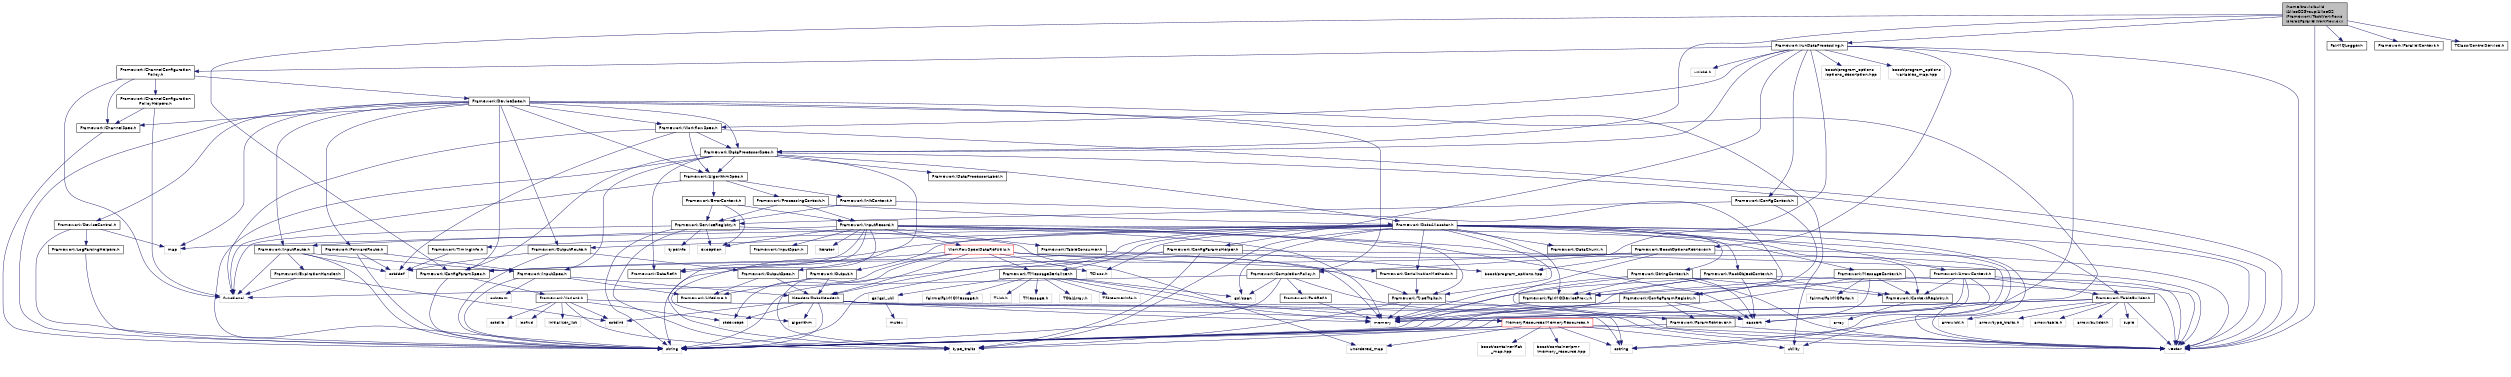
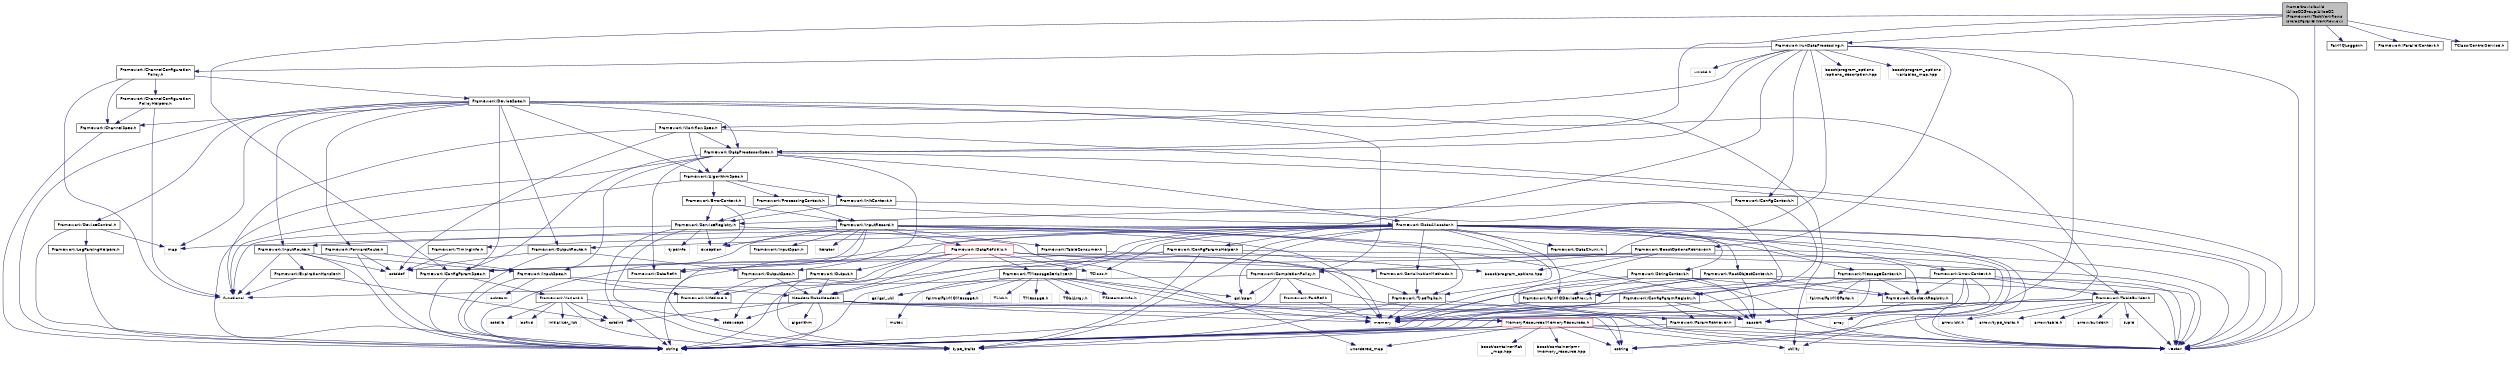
edge "Framework/DeviceSpec.h" -> "Framework/WorkflowSpec.h": removed
node "Framework/DataProcessorLabel.h": removed
node "WorkflowSpec/DataRefUtils.h": label "WorkflowSpec/DataRefUtils.h" -> "Framework/DataRefUtils.h"
edge "Framework/InputRecord.h" -> "algorithm": now "Framework/InputRecord.h" -> "string"
edge "gsl/gsl_util" -> "mutex": now "Framework/TMessageSerializer.h" -> "mutex"
